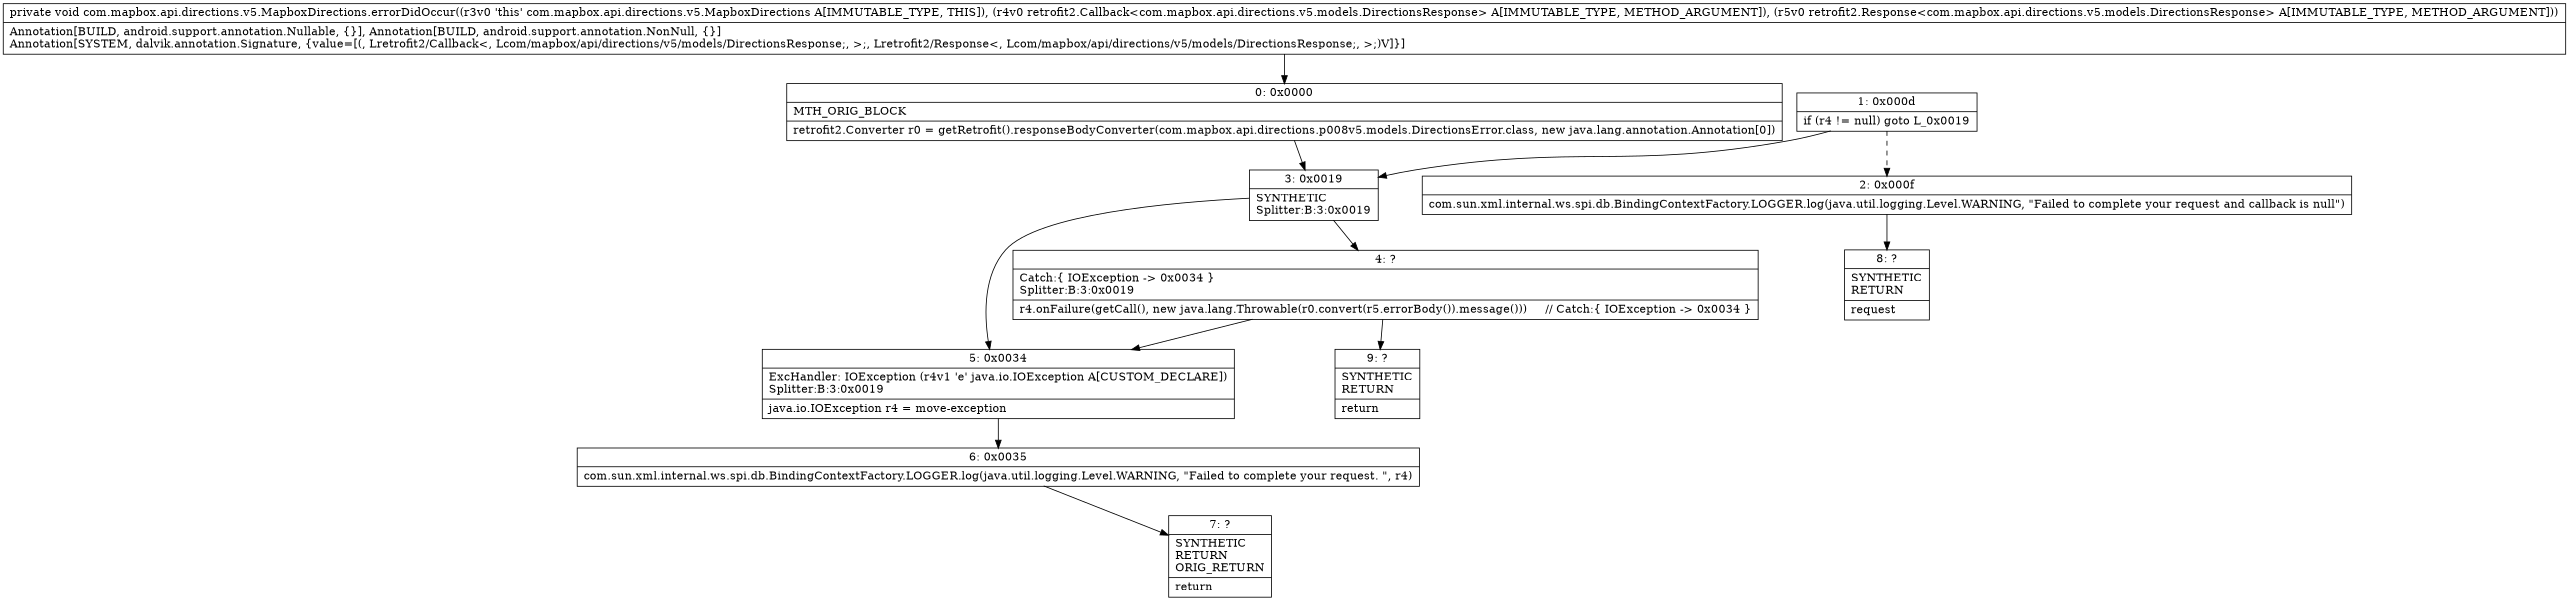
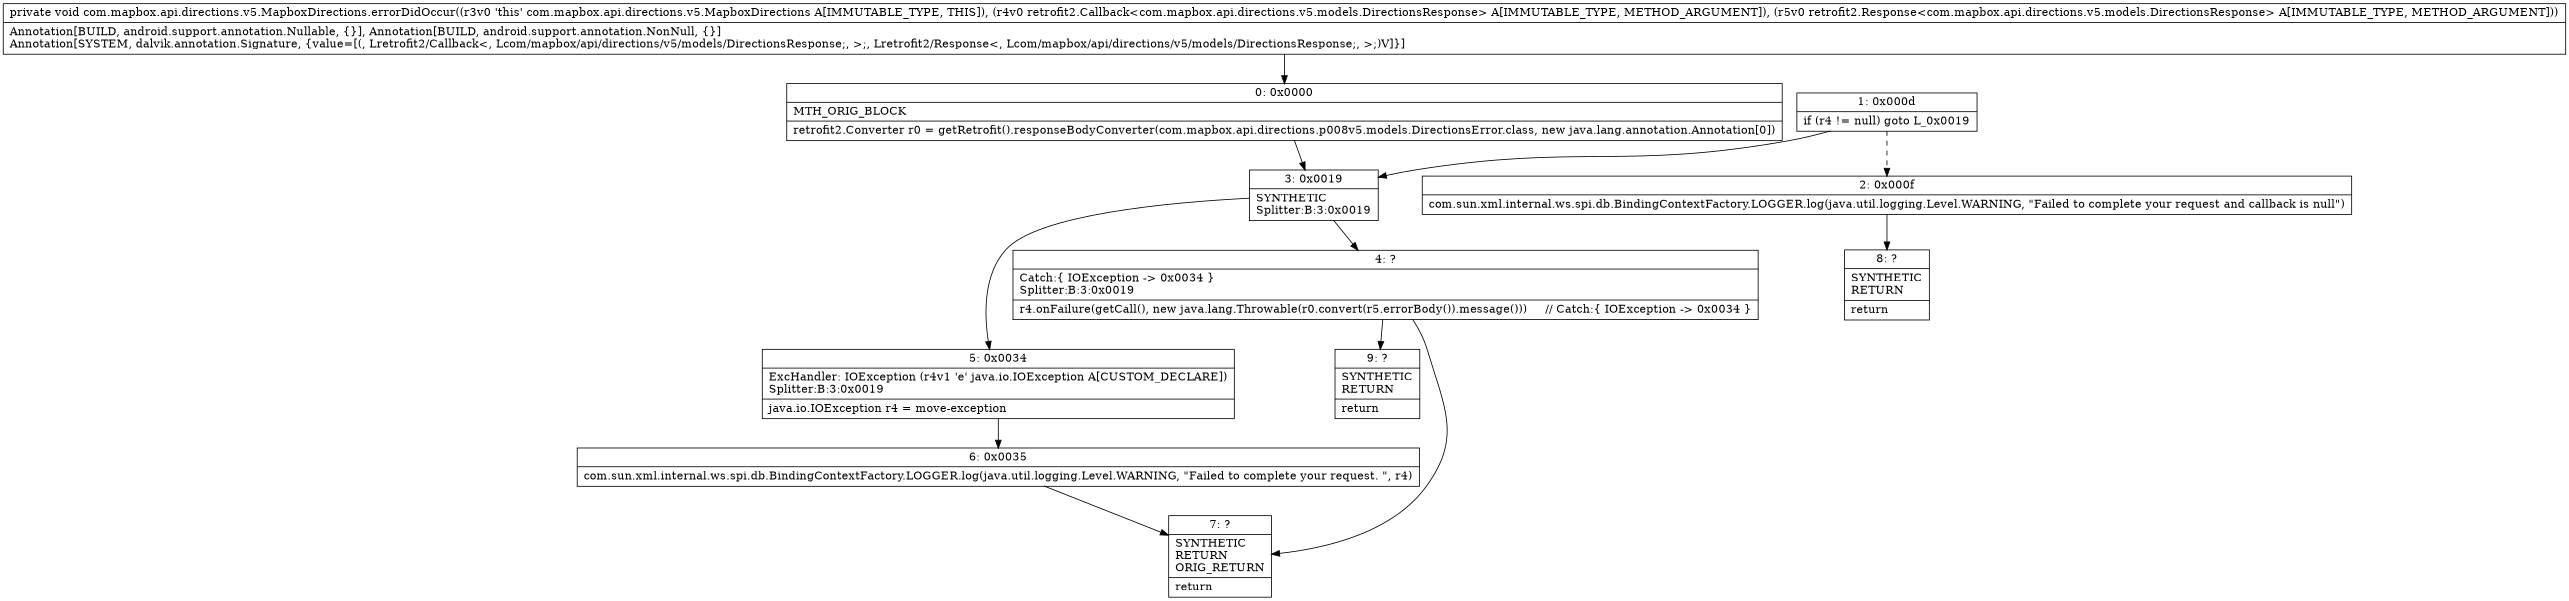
node "8: ?": text "request" -> "return"
edge "4: ?" -> "5: 0x0034": now "4: ?" -> "7: ?"
